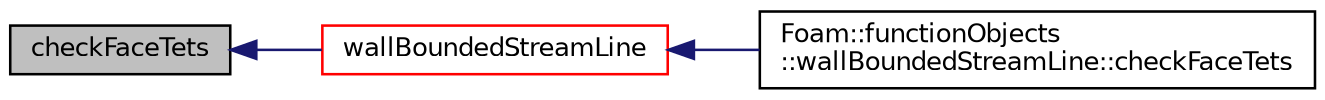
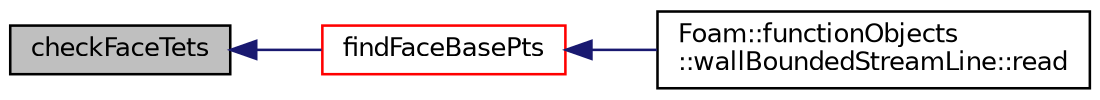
node "wallBoundedStreamLine": label "wallBoundedStreamLine" -> "findFaceBasePts"
node "Foam::functionObjects ::wallBoundedStreamLine::checkFaceTets": label "Foam::functionObjects ::wallBoundedStreamLine::checkFaceTets" -> "Foam::functionObjects ::wallBoundedStreamLine::read"
